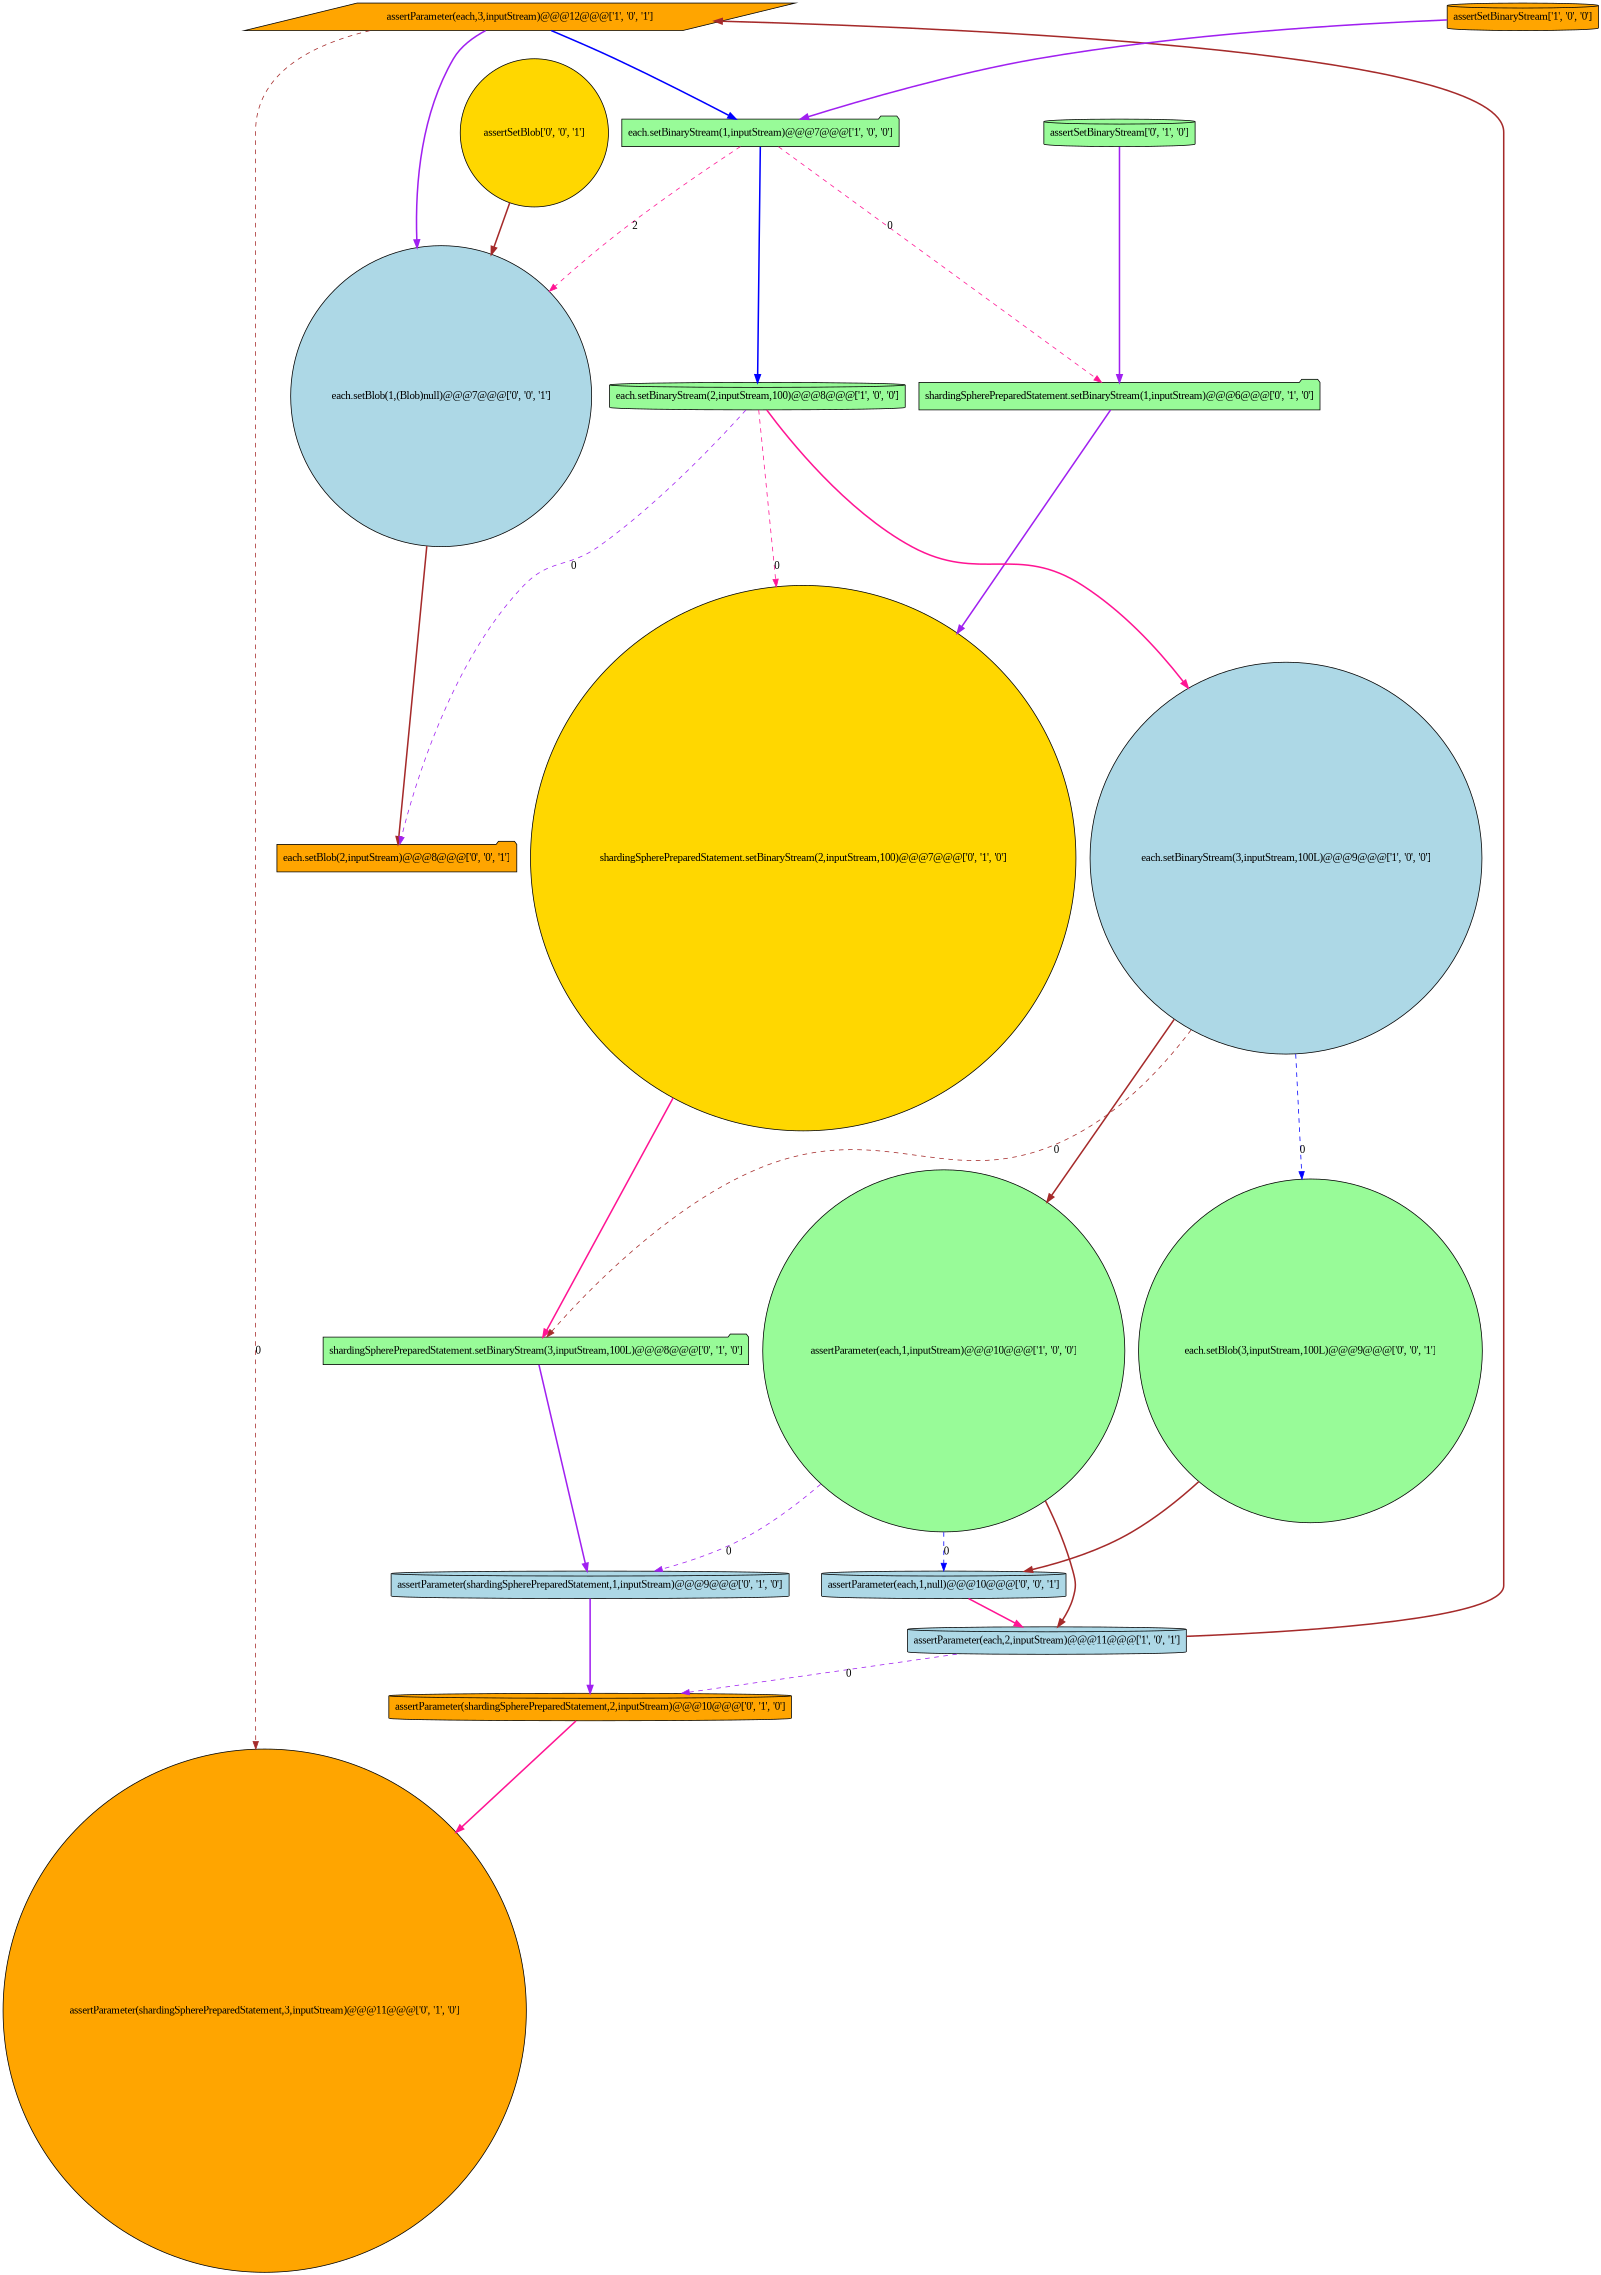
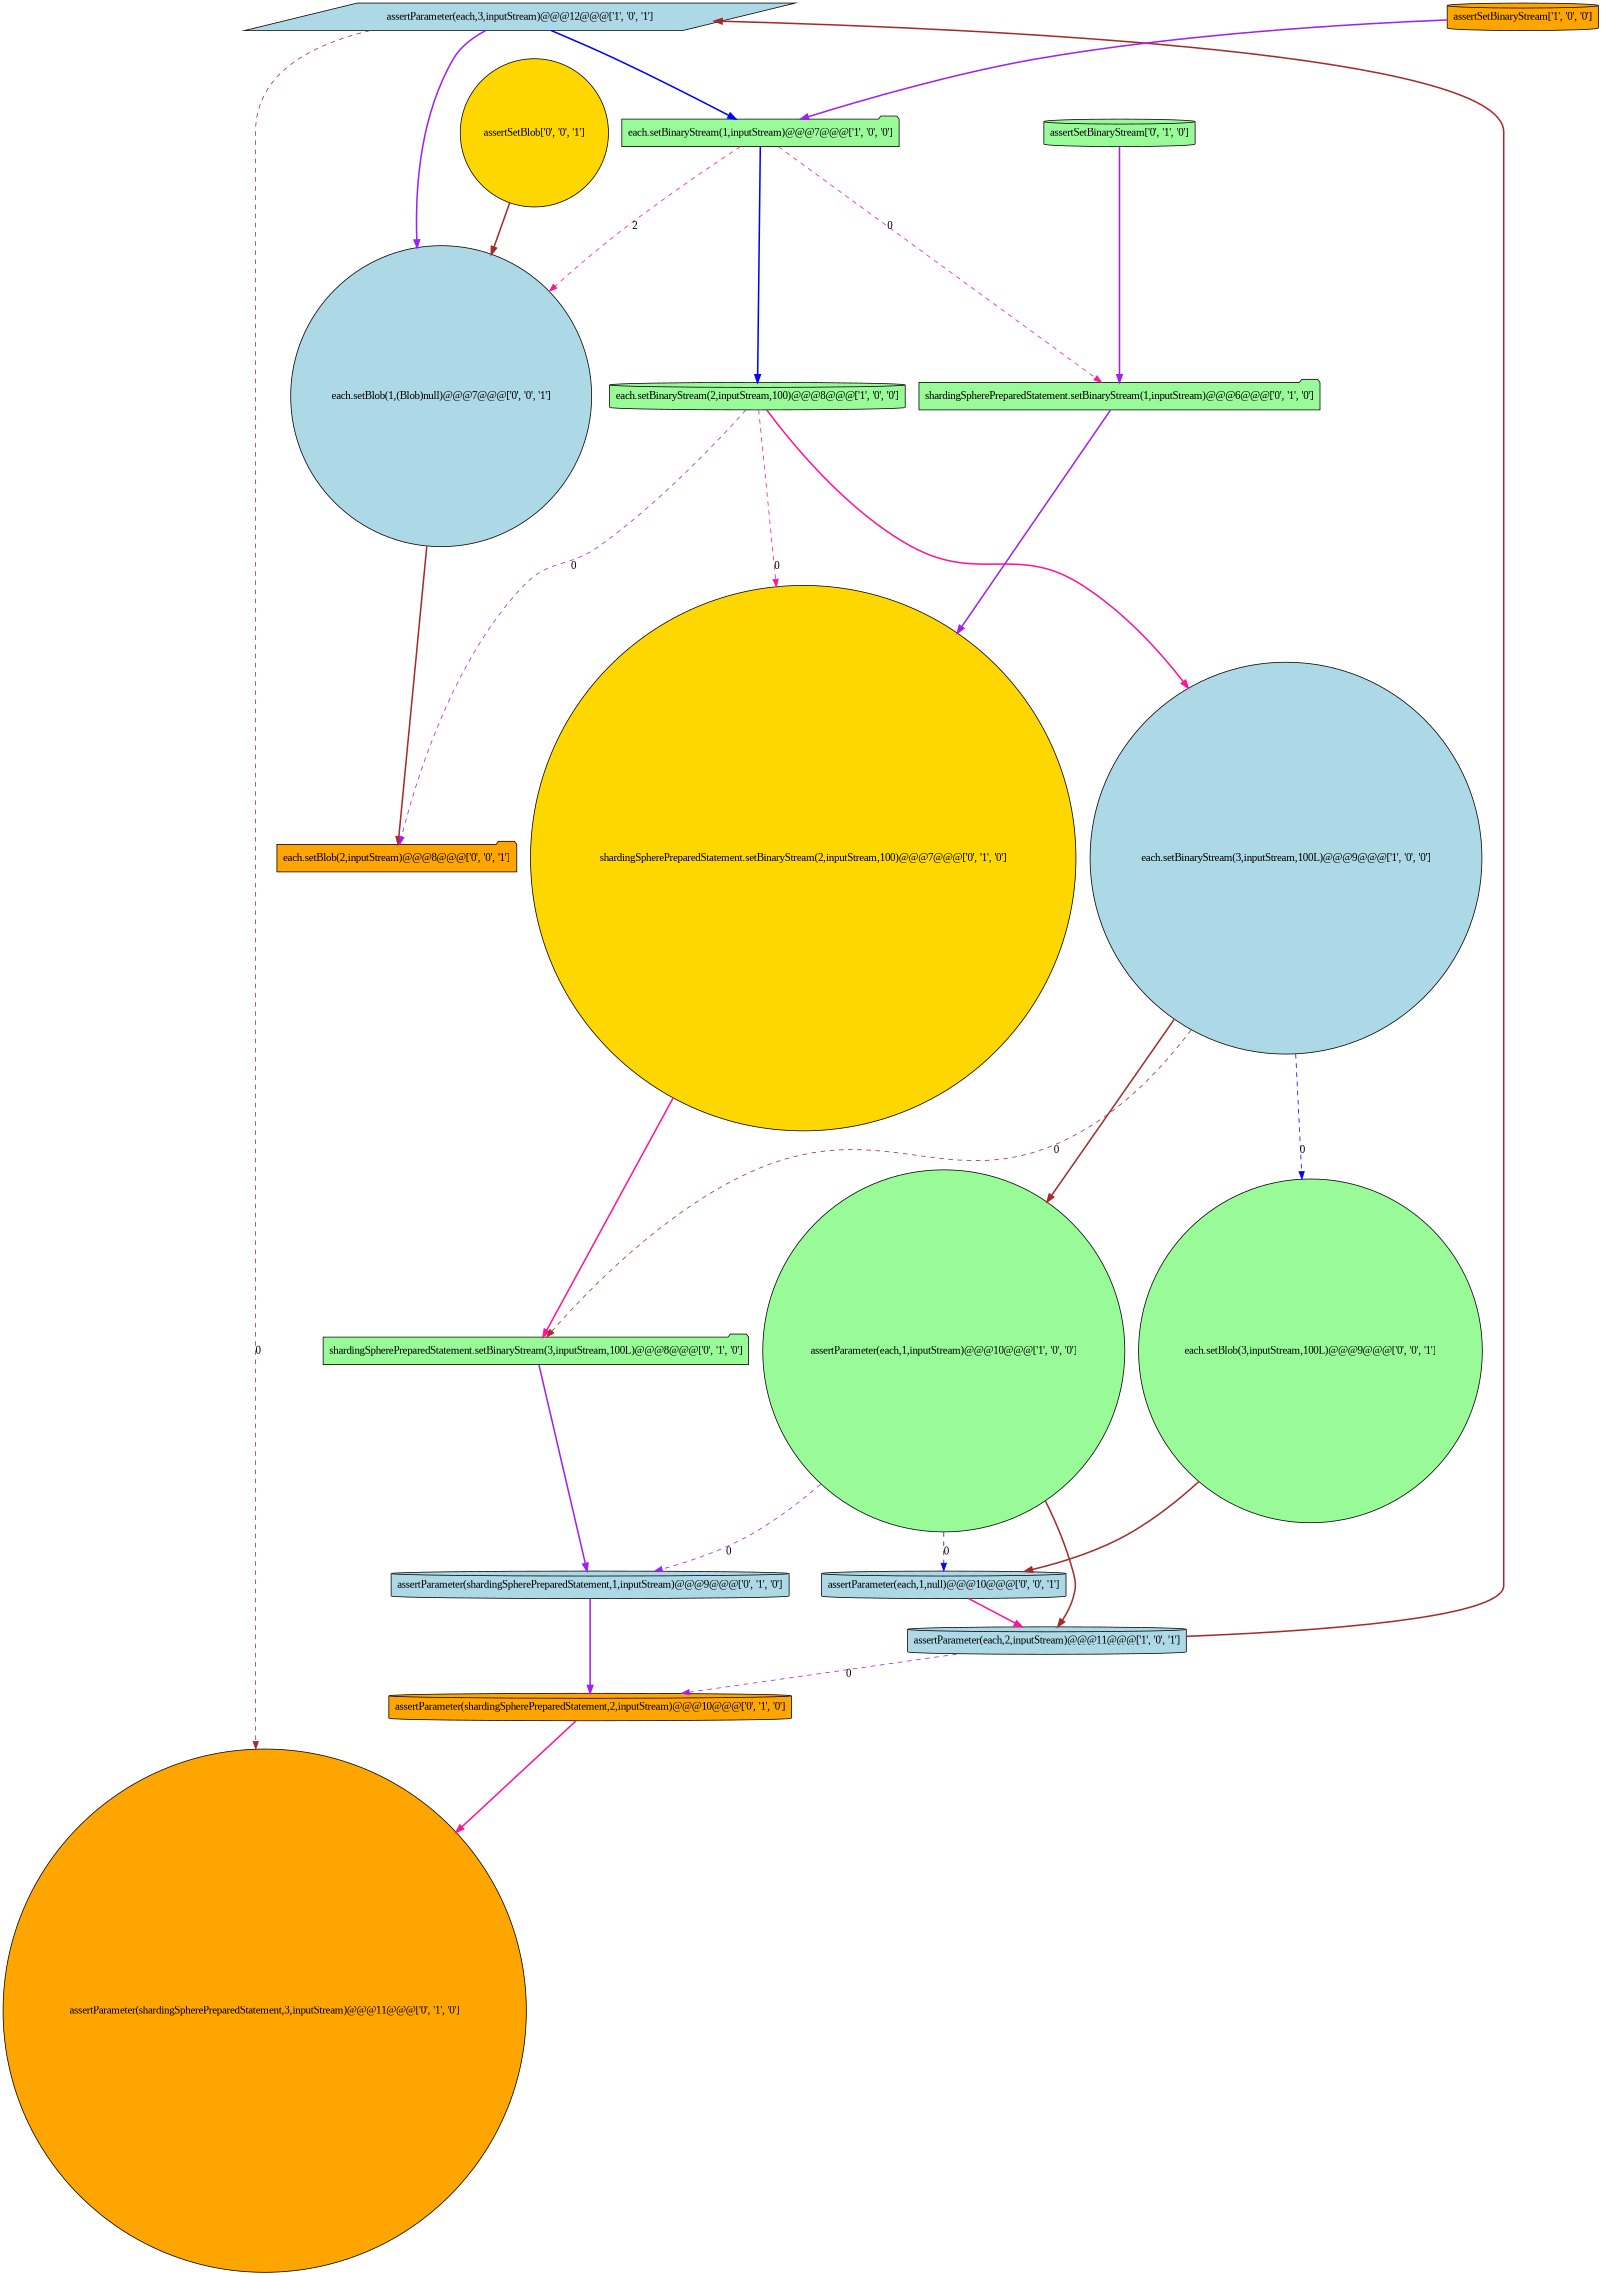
node "assertParameter(each,3,inputStream)@@@12@@@['1', '0', '1']": fillcolor orange -> lightblue
